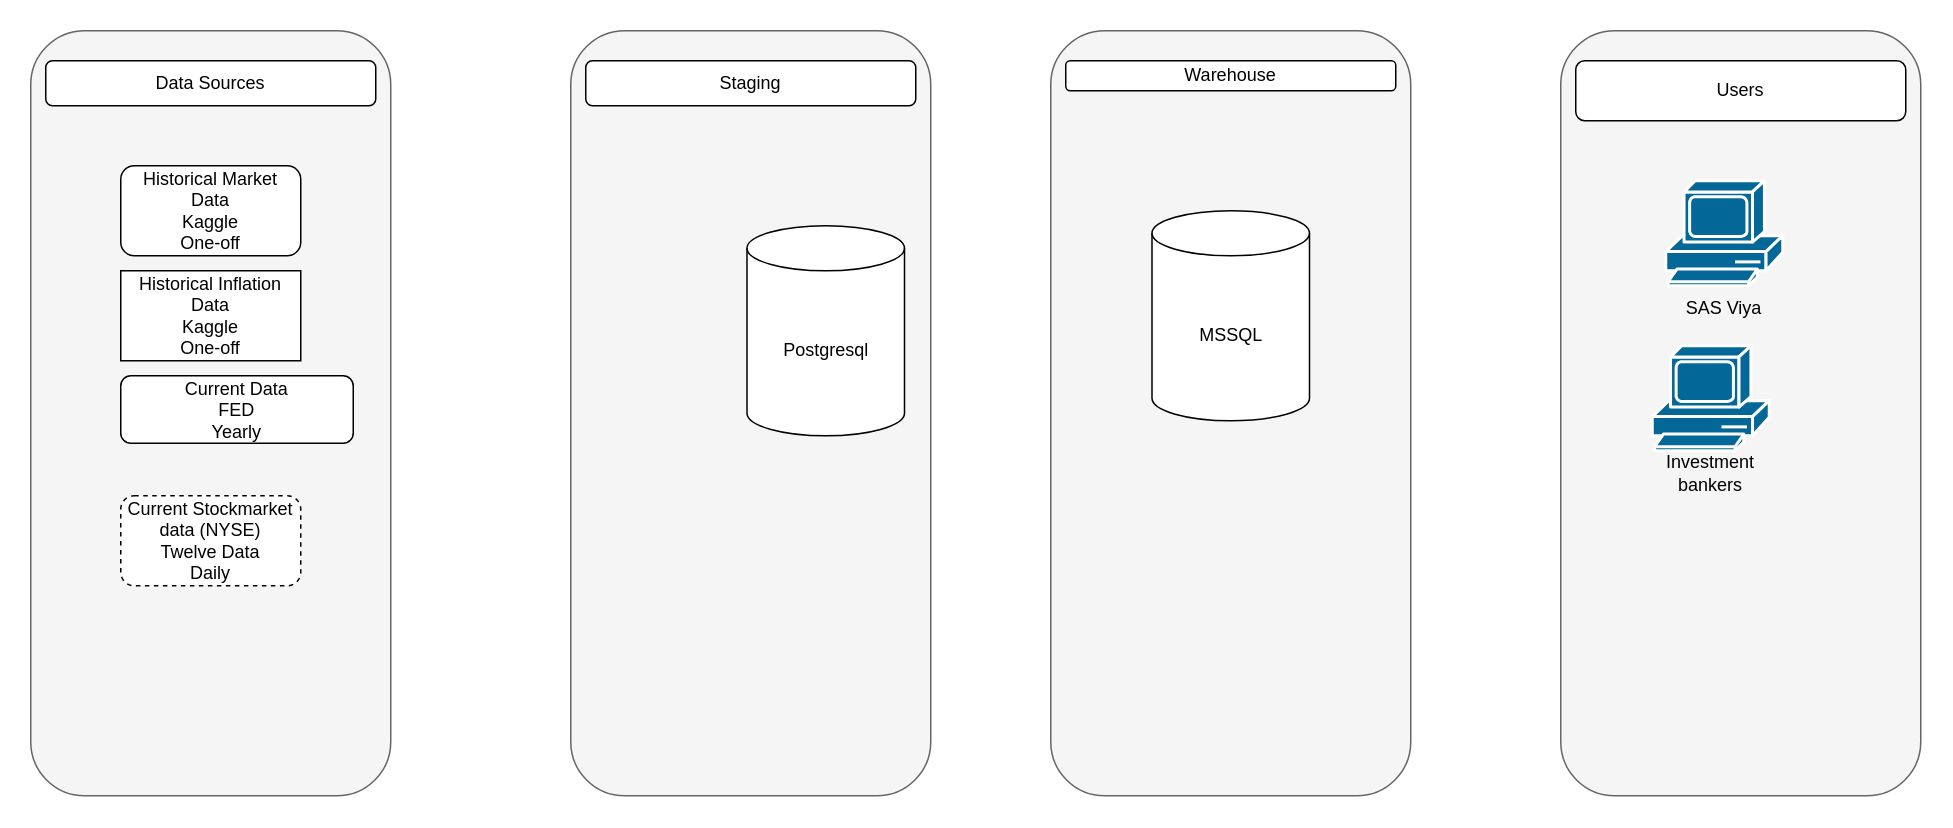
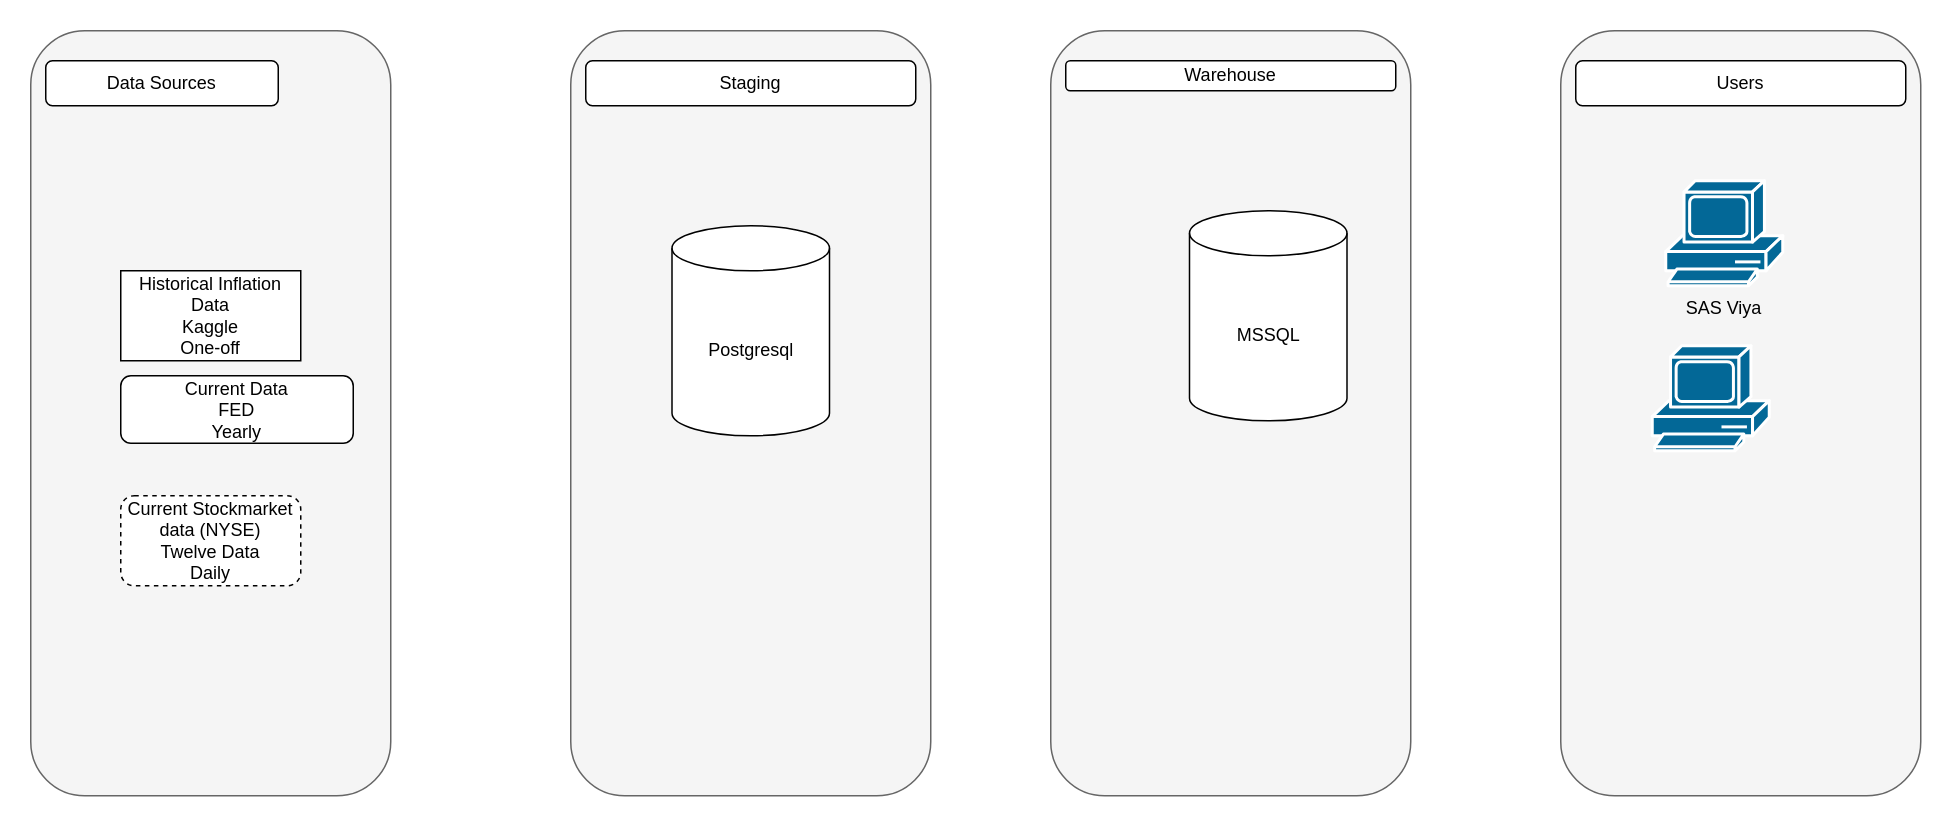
node "Data Sources": size 330x45 -> 233x45
node "Users": size 330x60 -> 330x45
node "Historical Market Data Kaggle One-off": removed
node "MSSQL": moved (1231, 316) -> (1268, 316)
node "Postgresql": moved (826, 331) -> (751, 331)
node "Investment bankers": removed
